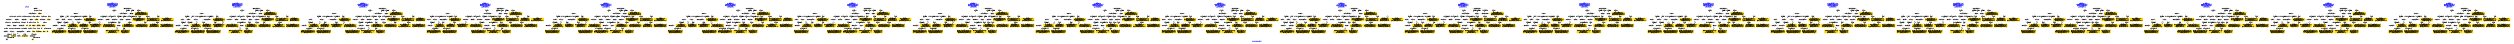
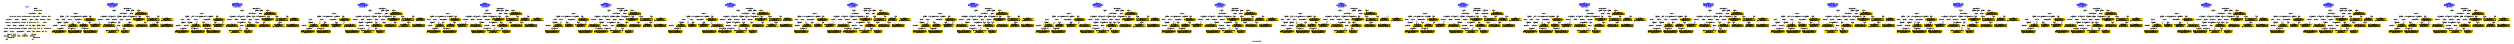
node "classification_URI": label "classification_URI" -> "medium_URI"
node "death": fillcolor lightgray -> gold
